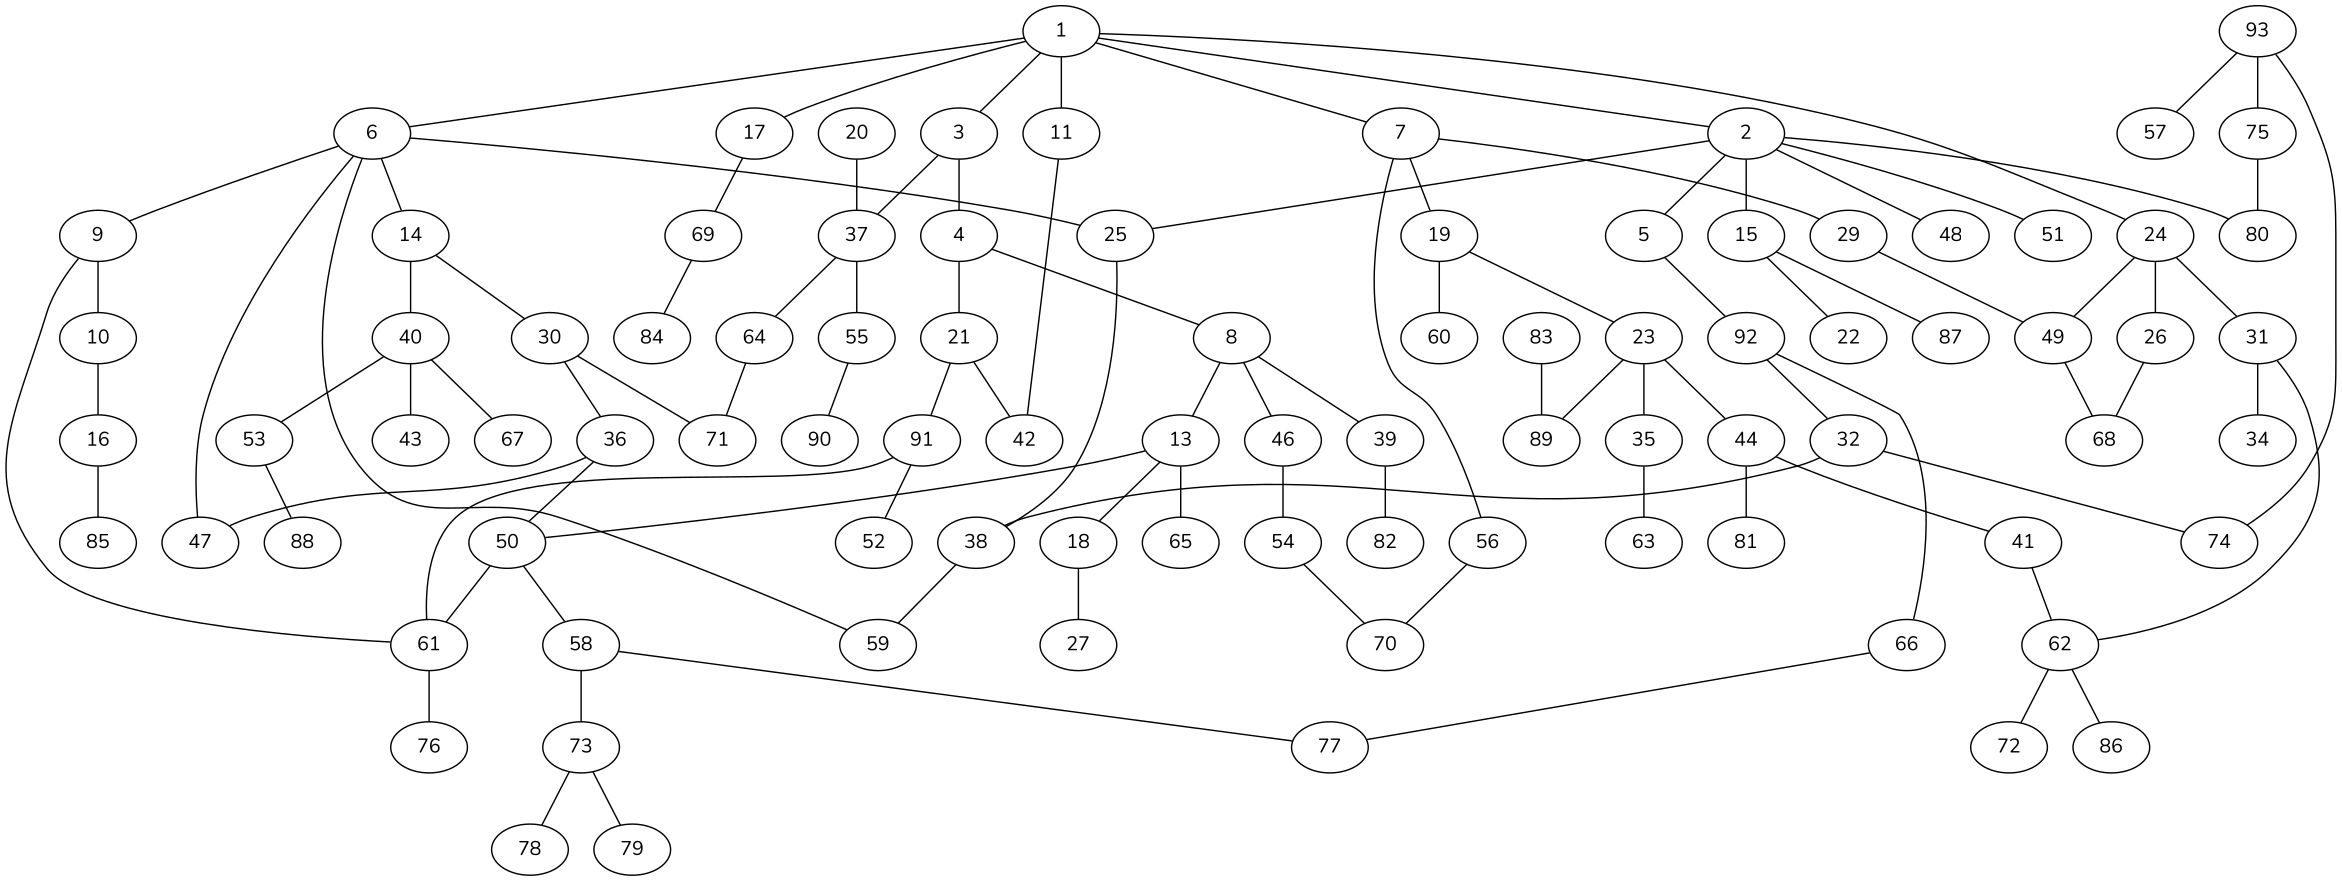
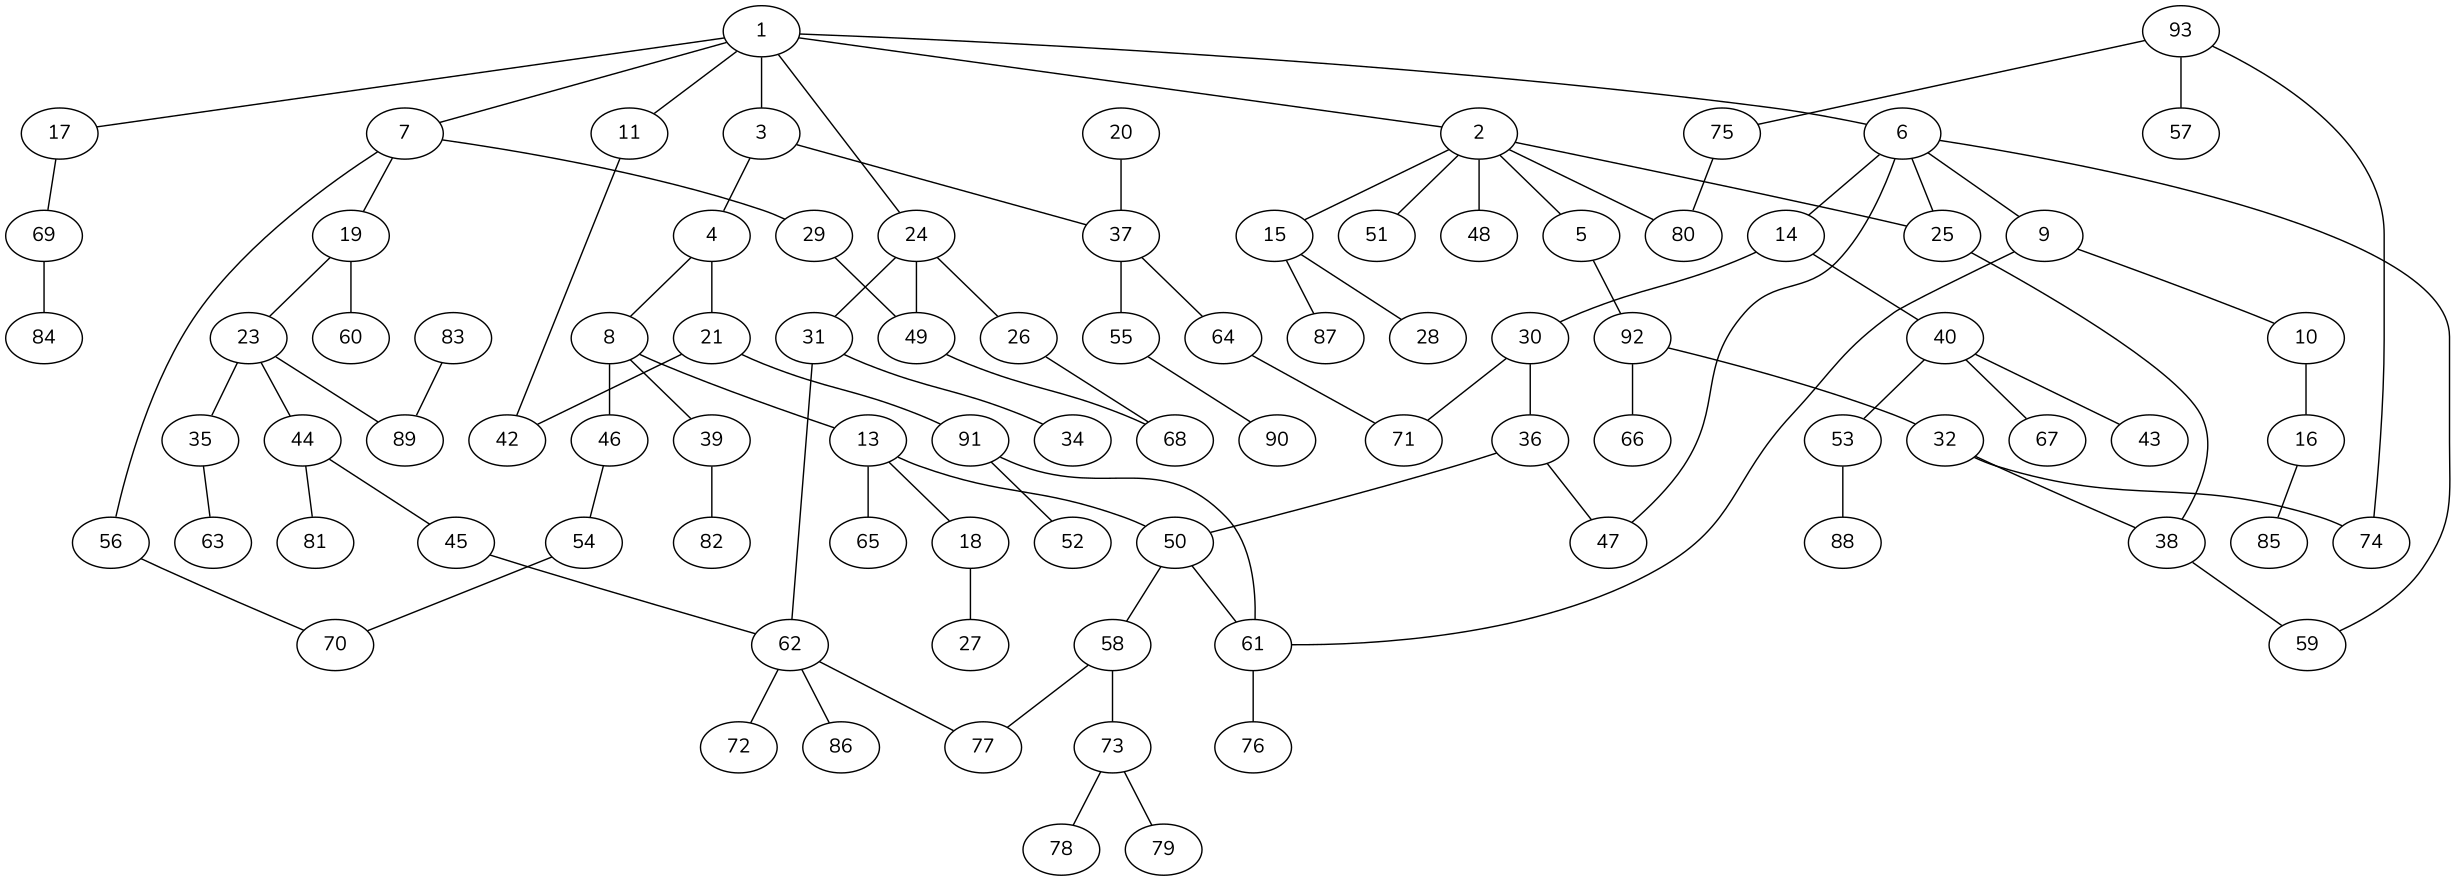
node "22": label "22" -> "28"
node "41": label "41" -> "45"
edge "66" -- "77": now "62" -- "77"
